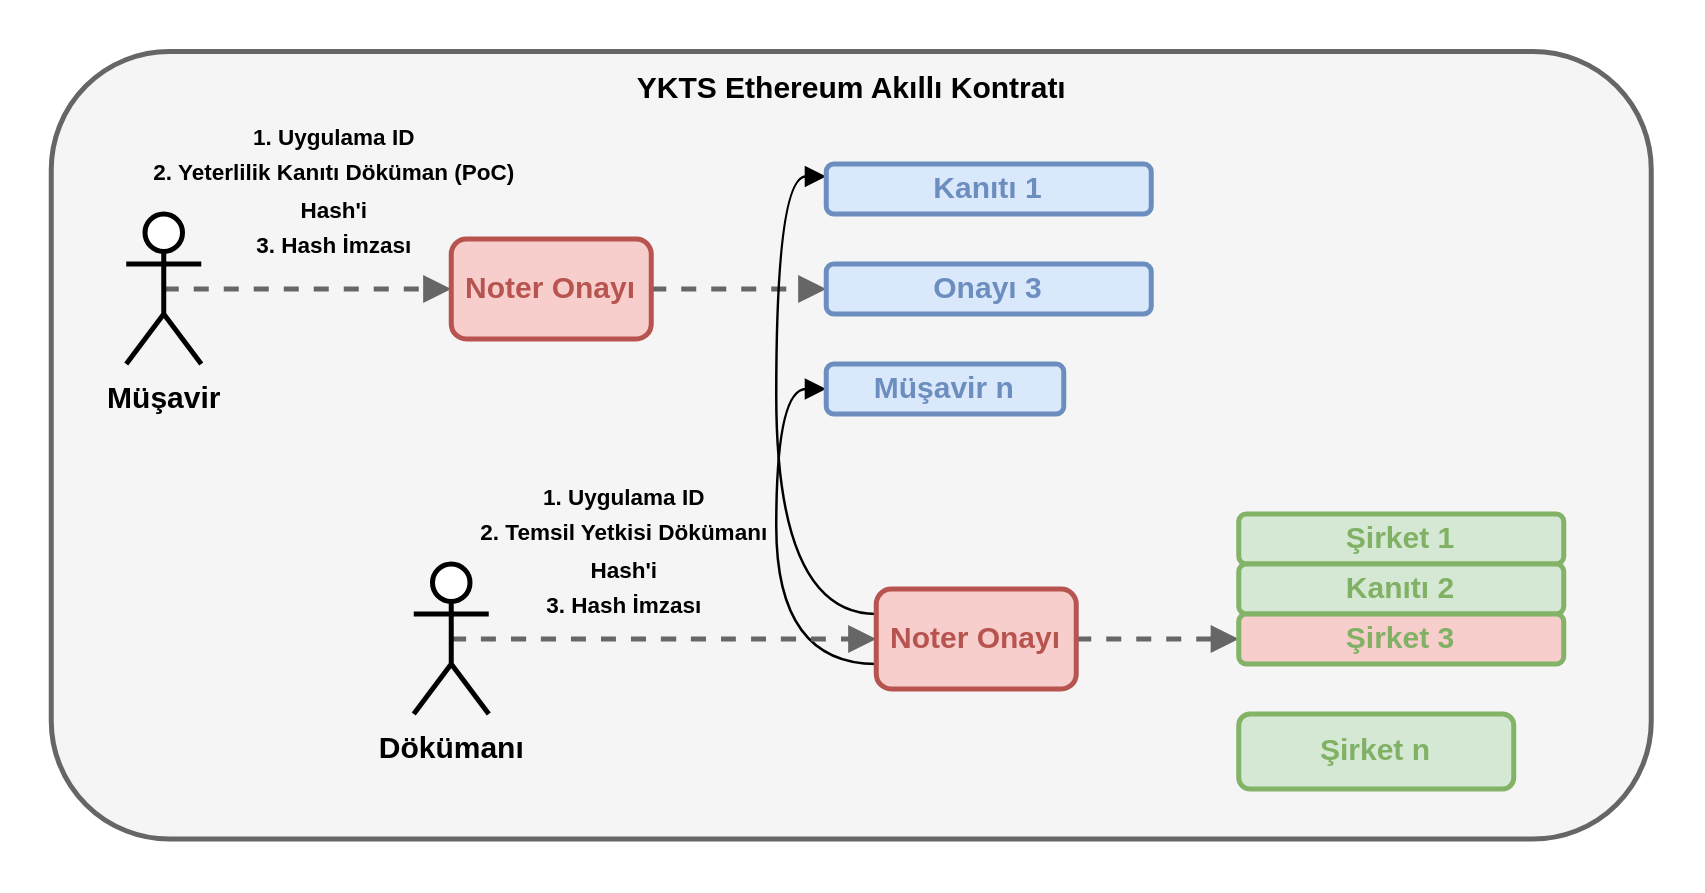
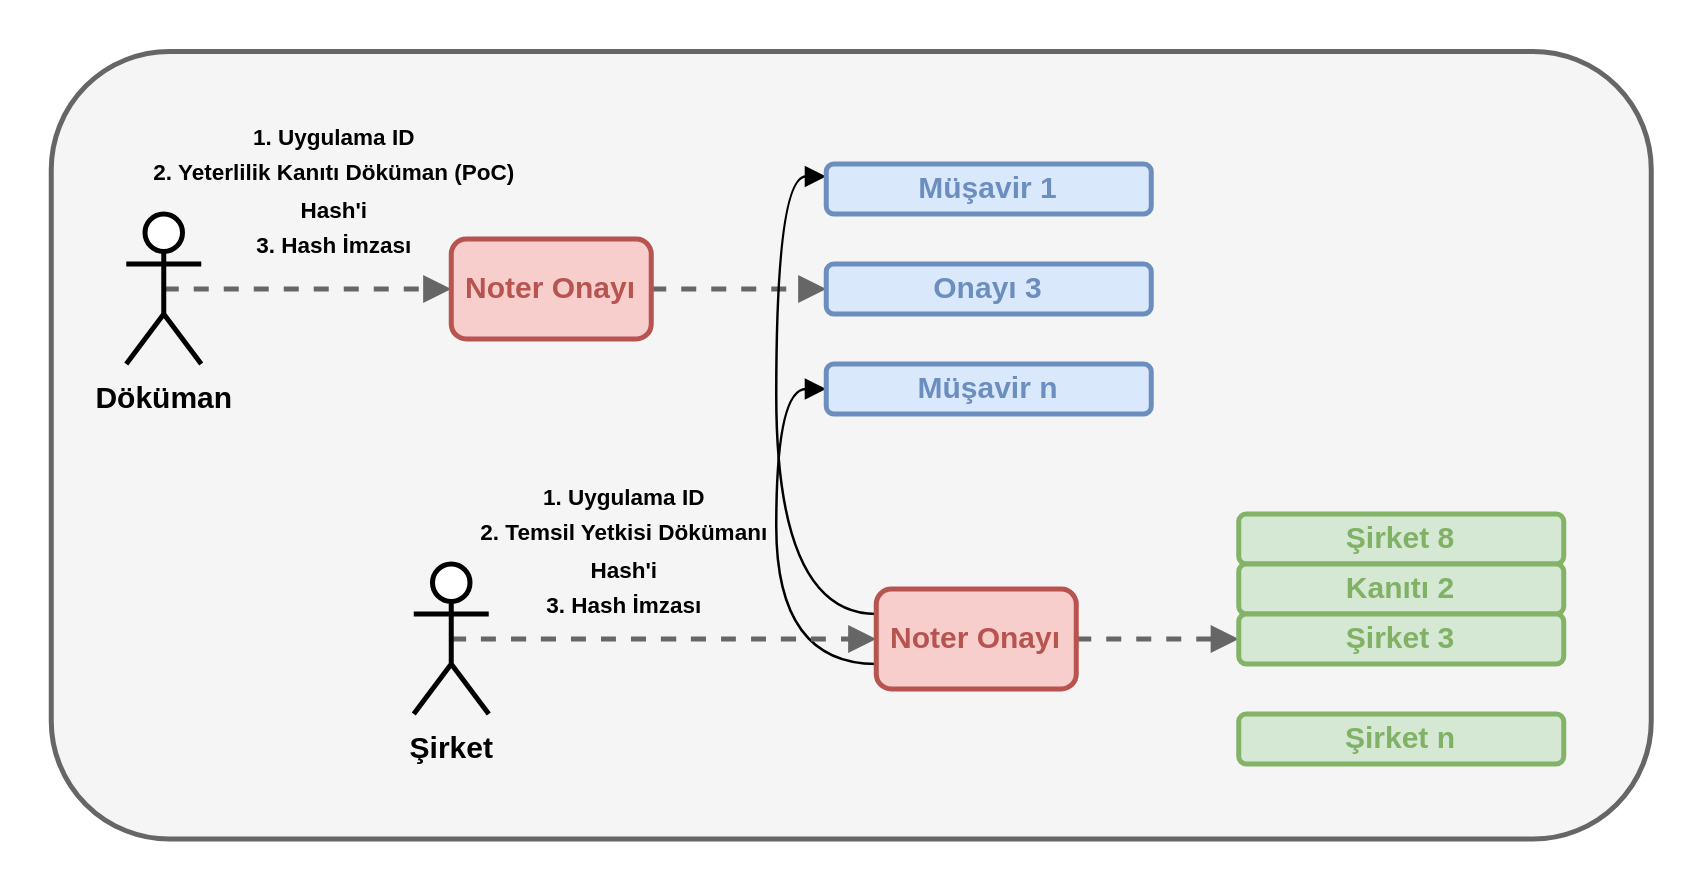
node "YKTS Ethereum Akıllı Kontratı": removed
node "Kanıtı 1": label "Kanıtı 1" -> "Müşavir 1"
node "Müşavir n": size 238x50 -> 325x50
node "Müşavir": label "Müşavir" -> "Döküman"
node "Şirket 1": label "Şirket 1" -> "Şirket 8"
node "Şirket 3": fillcolor #f8cecc -> #d5e8d4
node "Dökümanı": label "Dökümanı" -> "Şirket"
node "Şirket n": size 275x75 -> 325x50
